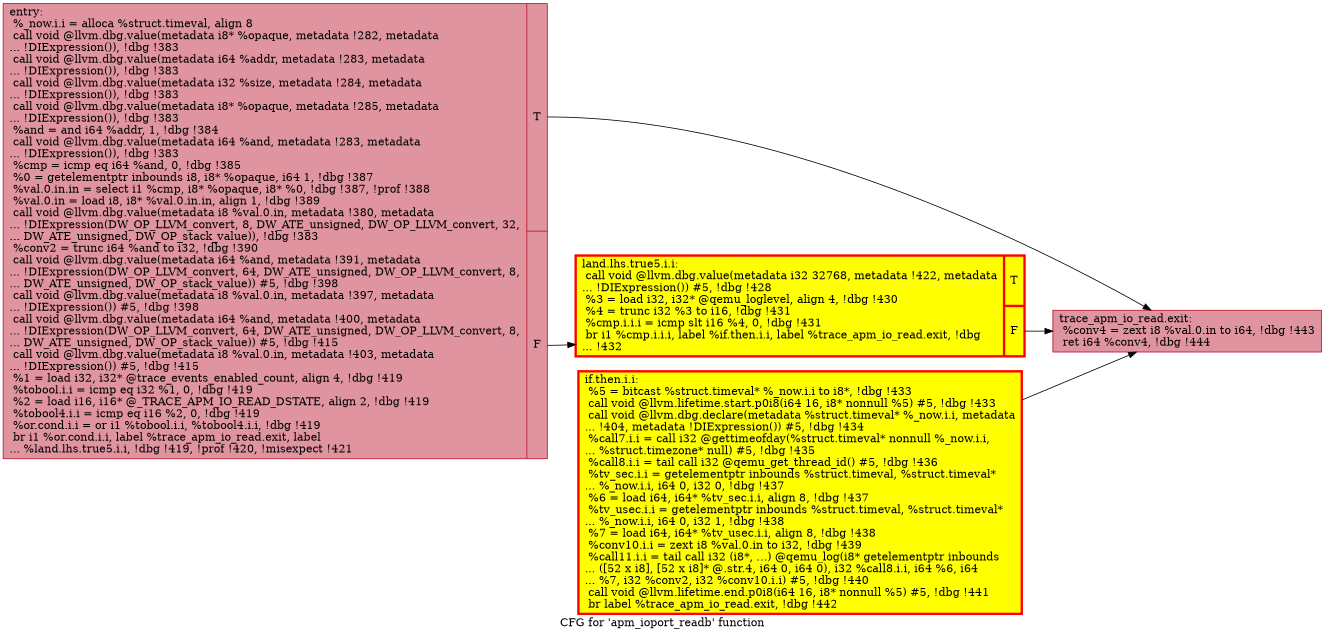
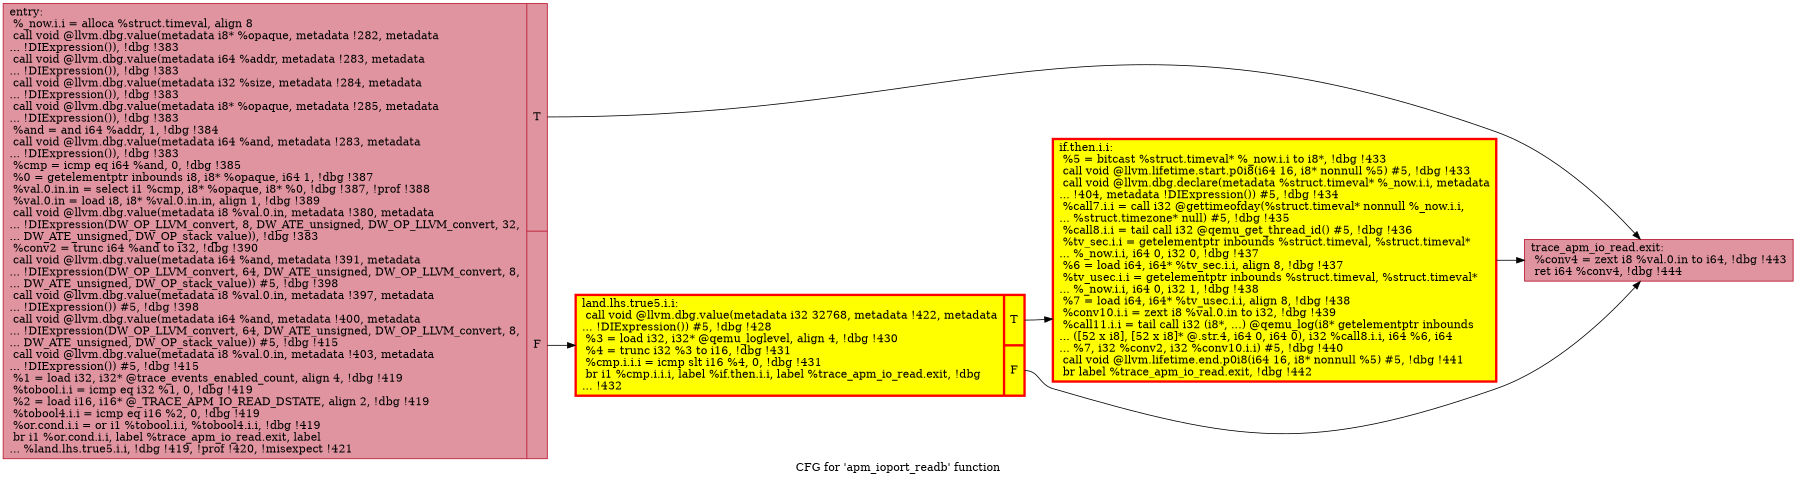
edge "land.lhs.true5.i.i:" -> "if.then.i.i:": added
